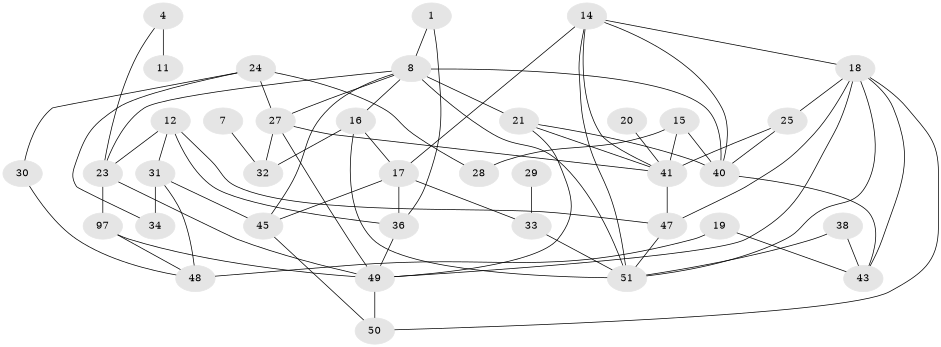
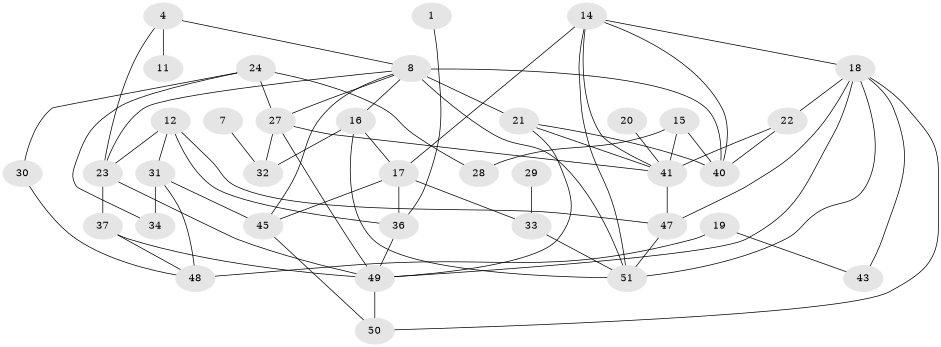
edge "1" -- "8": now "4" -- "8"
node "25": label "25" -> "22"
edge "40" -- "43": removed
node "97": label "97" -> "37"
node "38": removed
